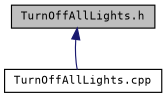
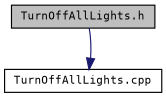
edge "TurnOffAllLights.cpp" -> "TurnOffAllLights.h": reversed
